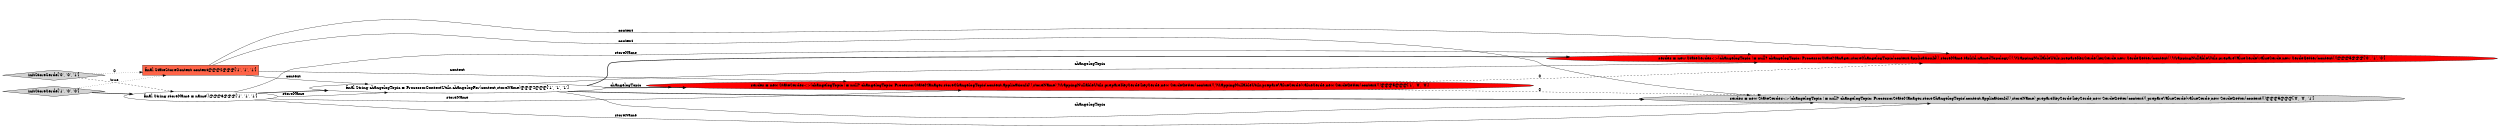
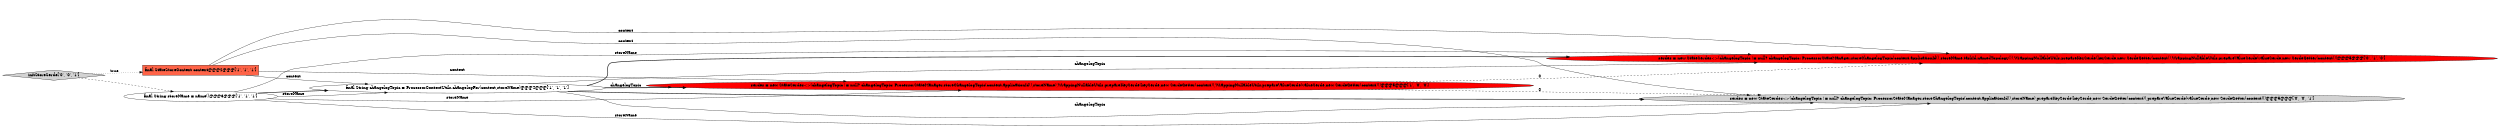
edge "initStoreSerde['0', '0', '1']" -> "final StateStoreContext context@@@2@@@['1', '1', '1']": label "0" -> "true"
node "initStoreSerde['1', '0', '0']": removed
